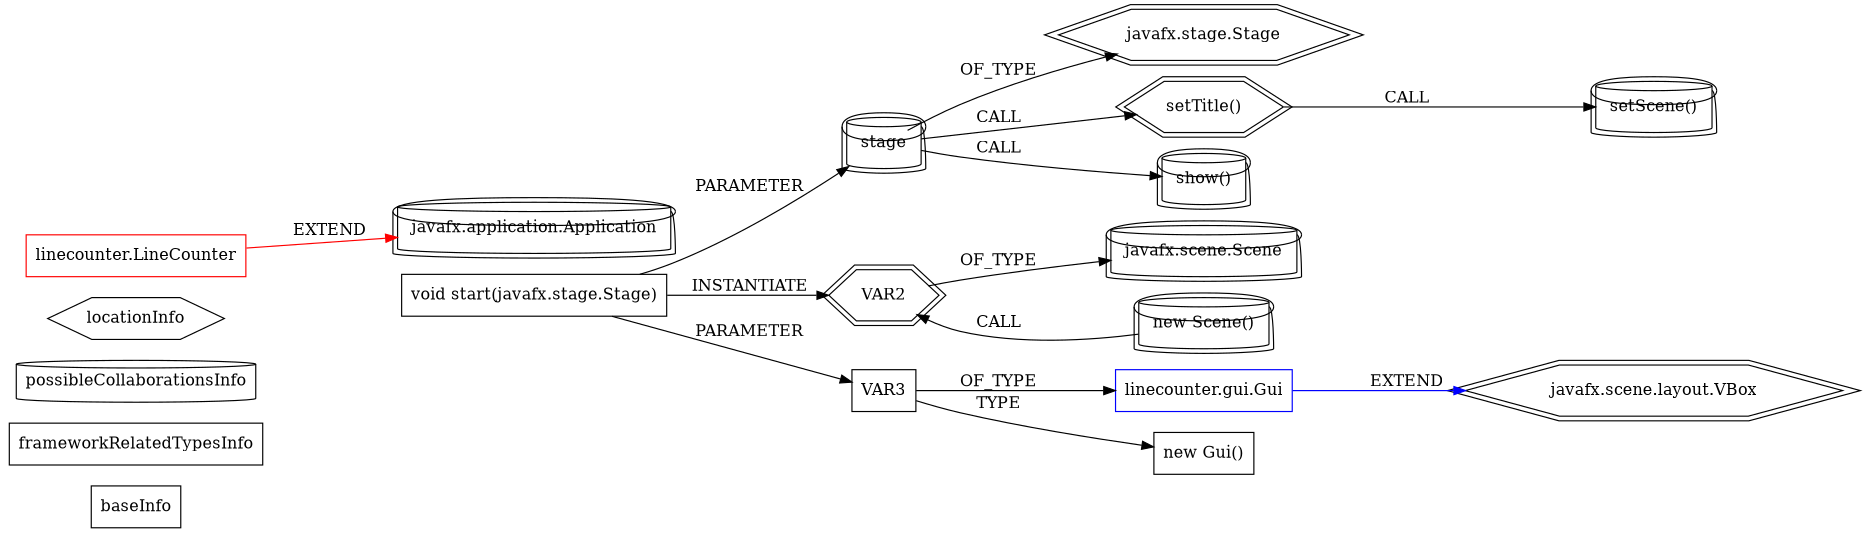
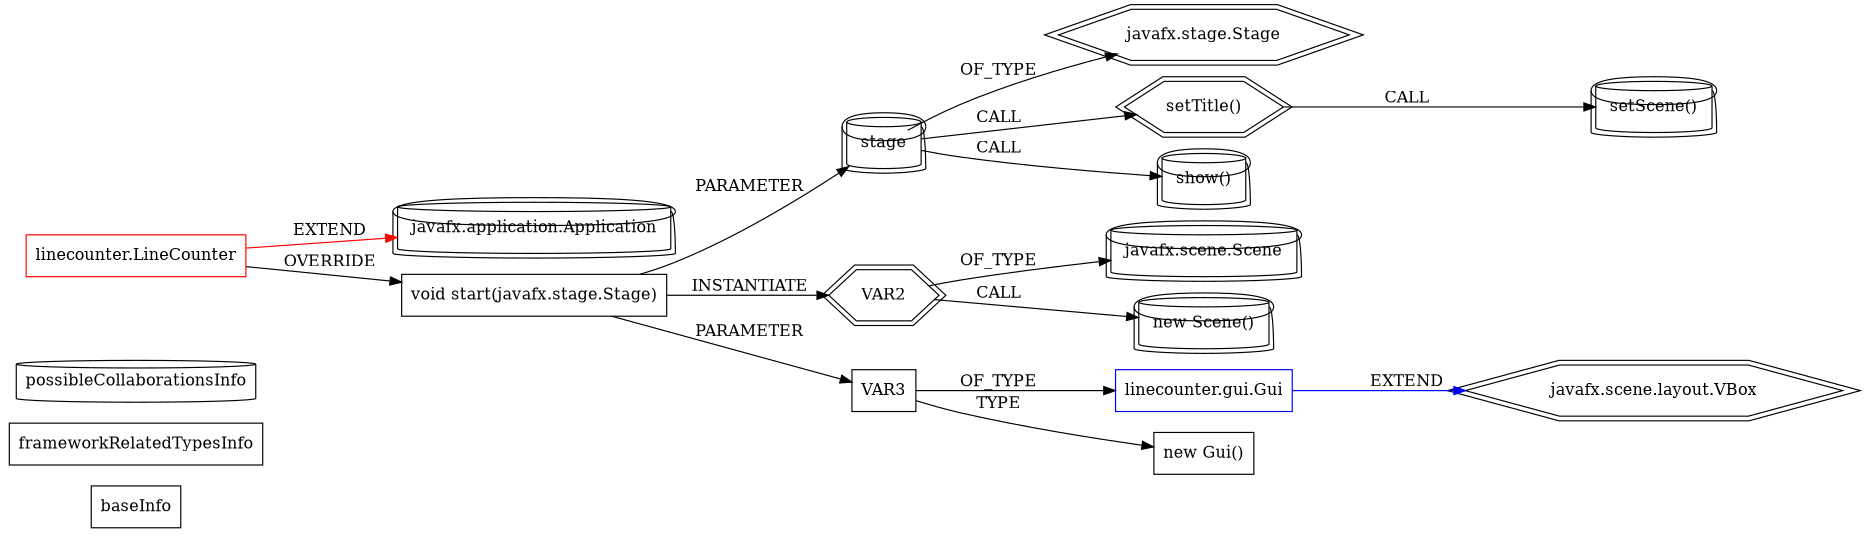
edge "linecounter.LineCounter" -> "void start(javafx.stage.Stage)": added, label "OVERRIDE"
node "locationInfo": removed
edge "new Scene()" -> "VAR2": reversed
